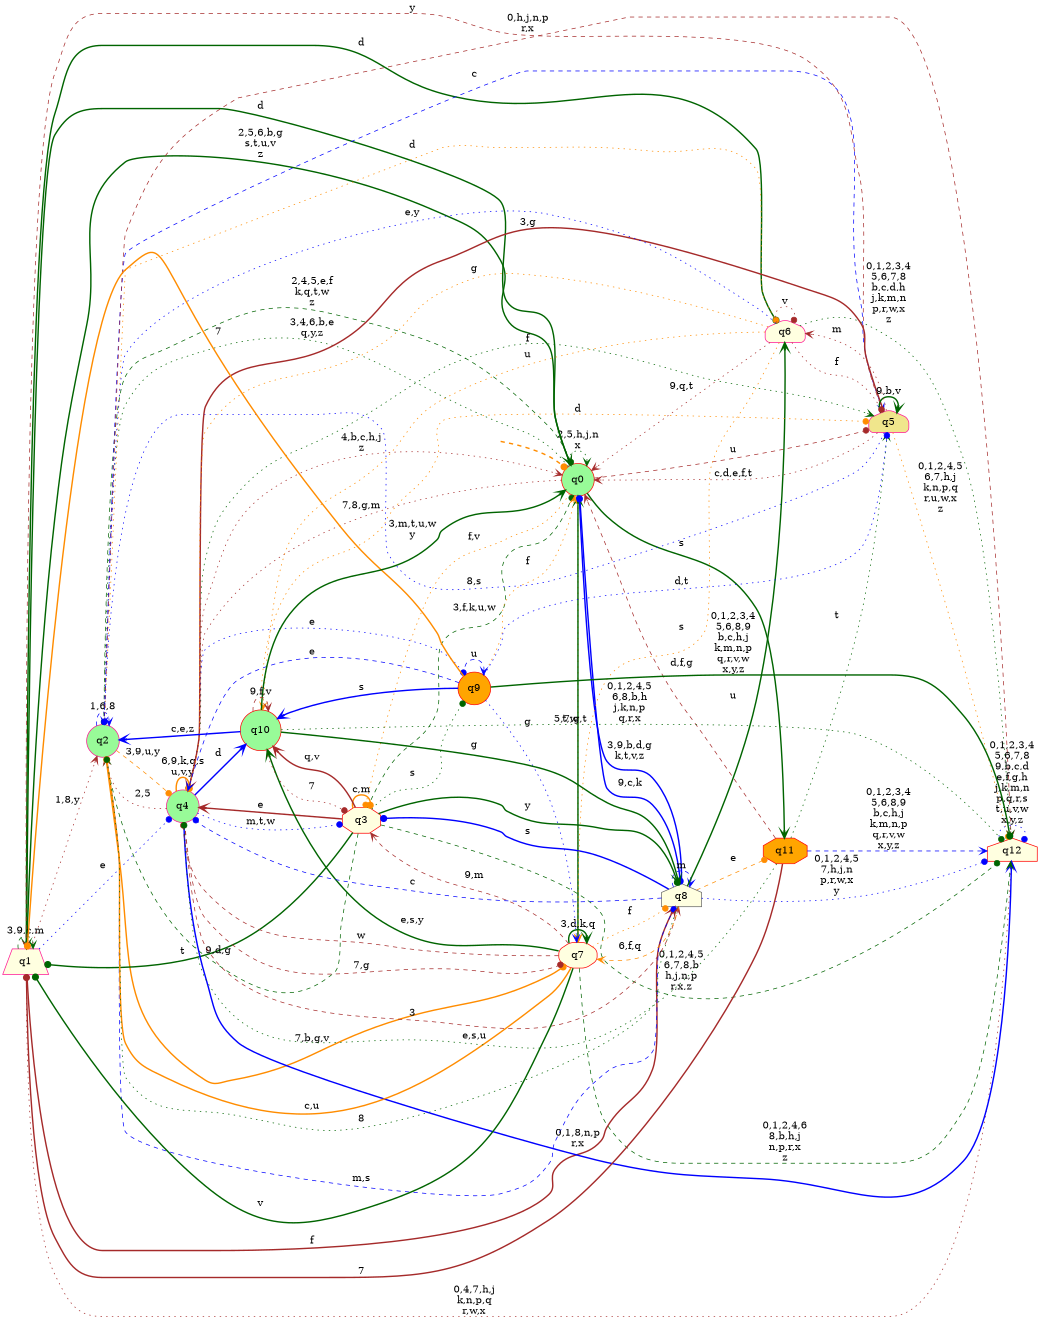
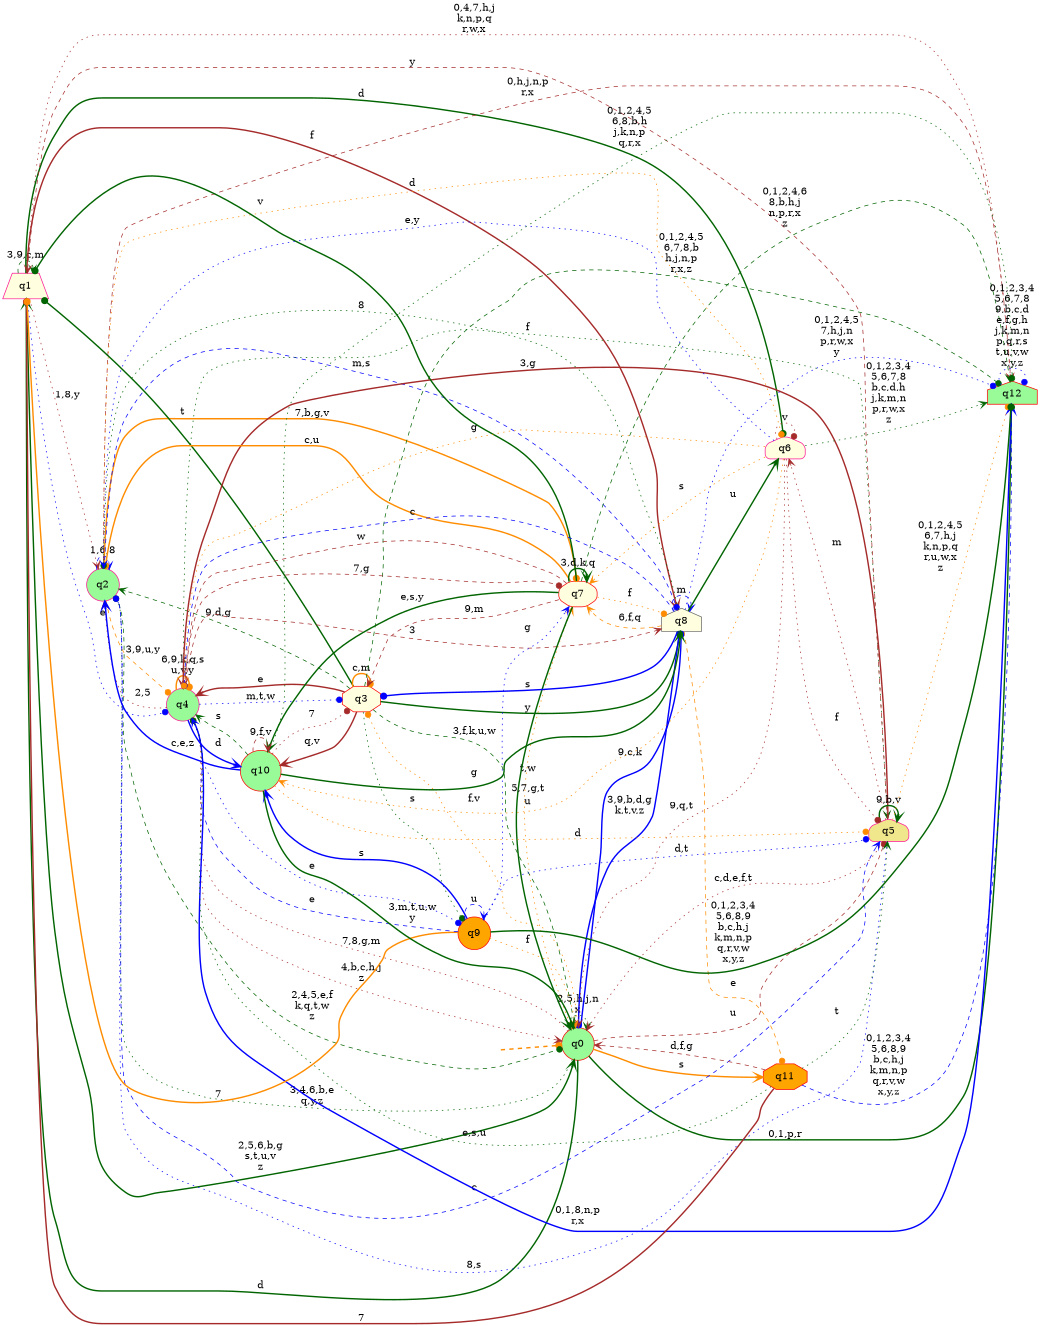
edge "q0" -> "q11": color darkgreen -> darkorange
edge "q10" -> "q4": added, label "s"
node "q12": fillcolor lightyellow -> palegreen
edge "q0" -> "q12": added, label "0,1,p,r"
